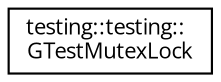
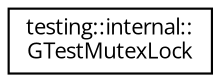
node "testing::testing:: GTestMutexLock": label "testing::testing:: GTestMutexLock" -> "testing::internal:: GTestMutexLock"
